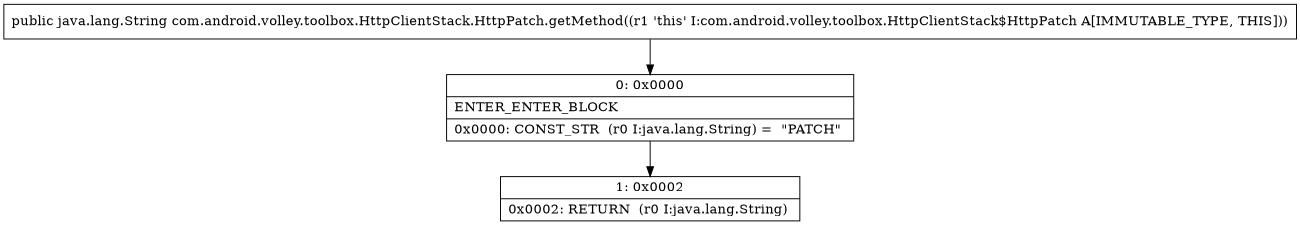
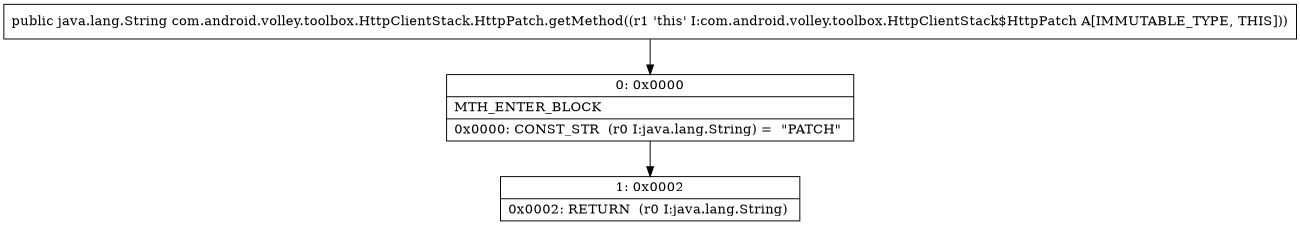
node "0: 0x0000": text "ENTER_ENTER_BLOCK" -> "MTH_ENTER_BLOCK"
